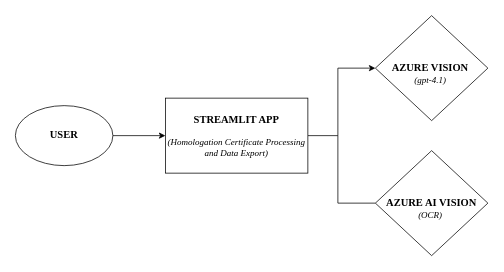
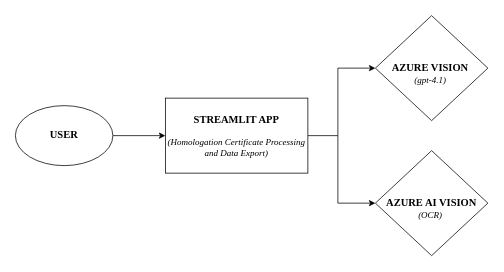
edge "STREAMLIT APP (Homologation Certificate Processing and Data Export)" -- "AZURE AI VISION (OCR)": arrowhead none -> classic
